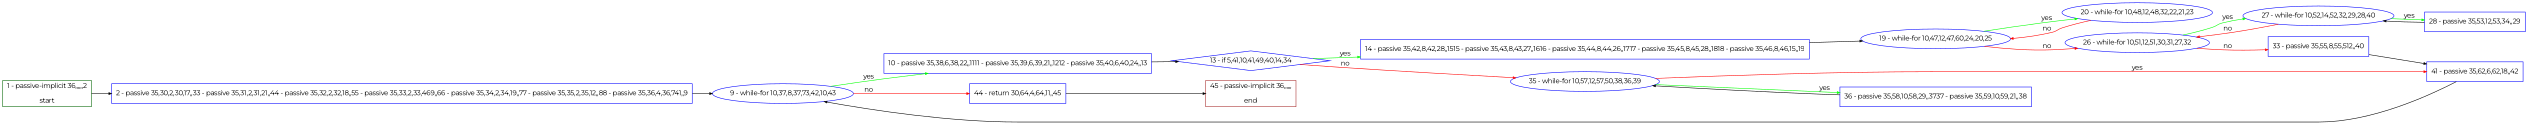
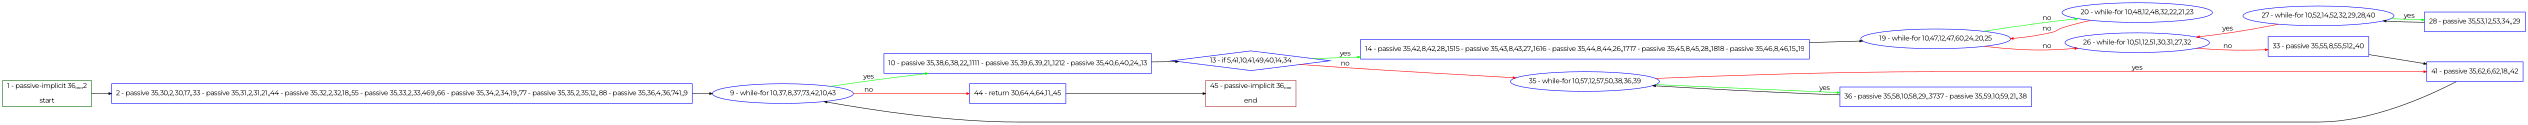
edge "19 - while-for 10,47,12,47,60,24,20,25" -> "20 - while-for 10,48,12,48,32,22,21,23": label "yes" -> "no"
edge "26 - while-for 10,51,12,51,30,31,27,32" -> "27 - while-for 10,52,14,52,32,29,28,40": removed, label "yes"
edge "27 - while-for 10,52,14,52,32,29,28,40" -> "26 - while-for 10,51,12,51,30,31,27,32": label "no" -> "yes"
